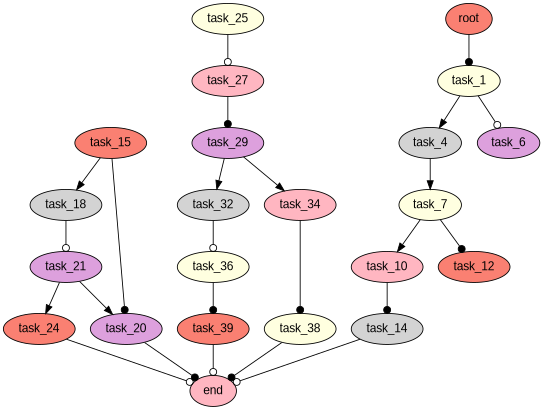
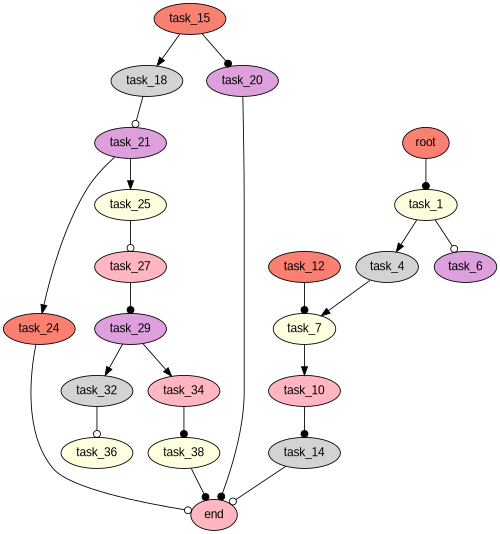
edge "task_7" -> "task_12": reversed
edge "task_21" -> "task_20": now "task_21" -> "task_25"
node "task_39": removed
